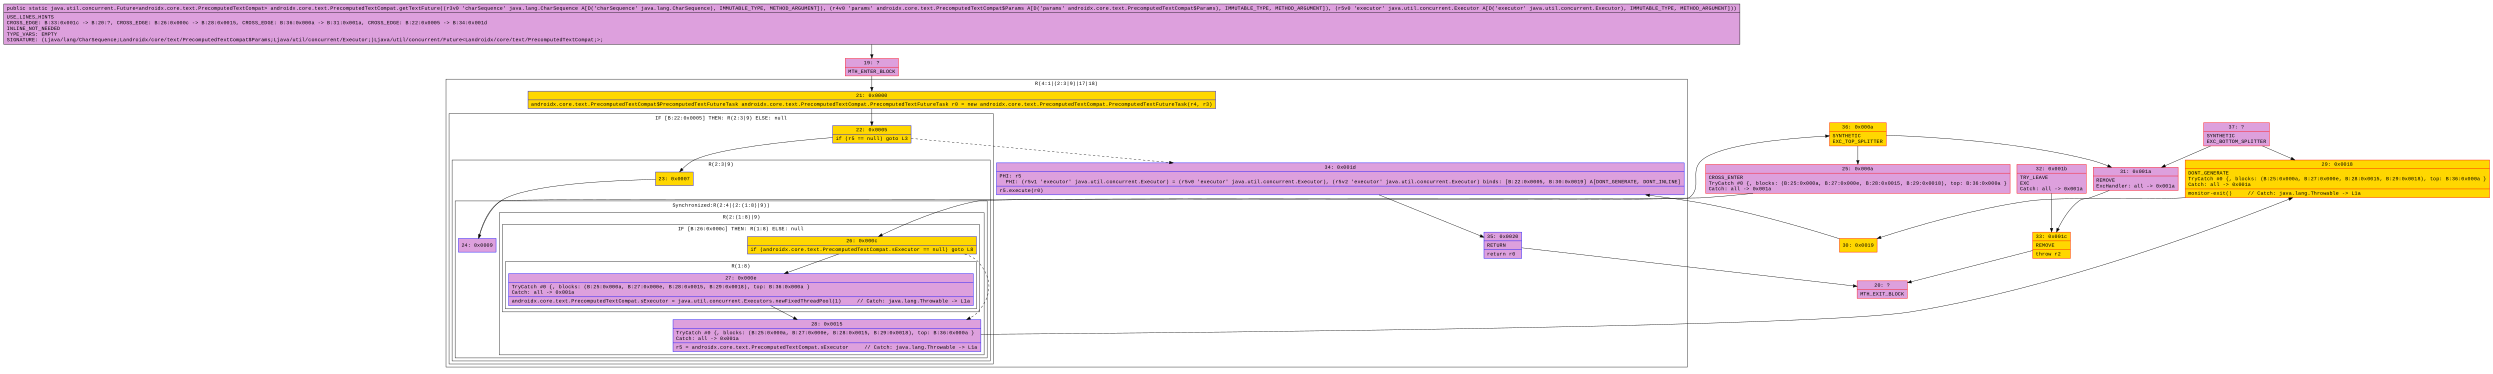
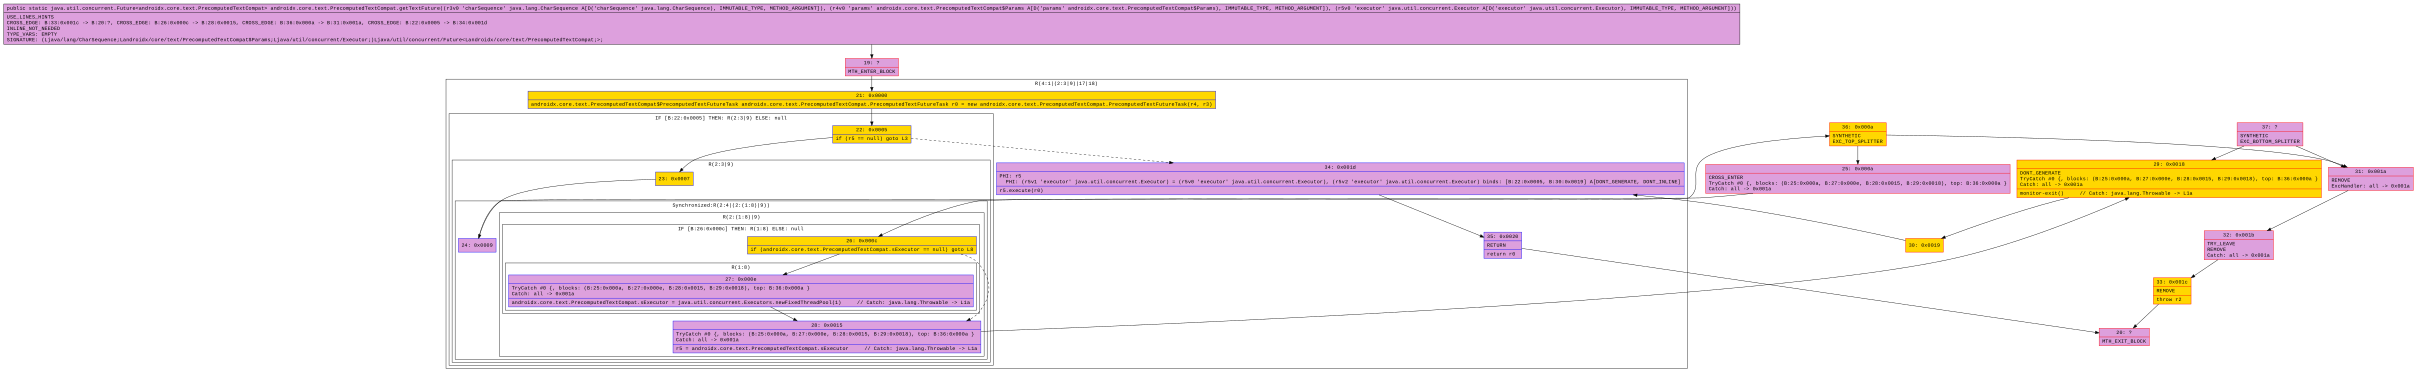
node "32: 0x001b": text "EXC" -> "REMOVE"
edge "31: 0x001a" -> "33: 0x001c": now "31: 0x001a" -> "32: 0x001b"
